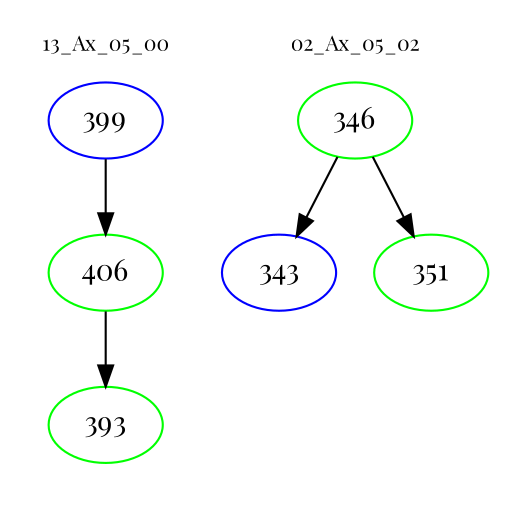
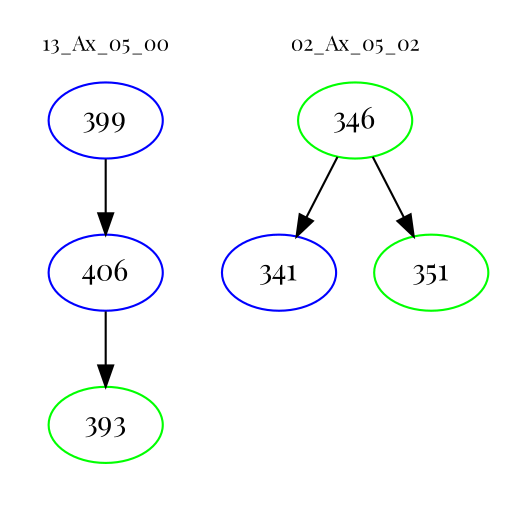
node "406": color green -> blue
node "343": label "343" -> "341"
